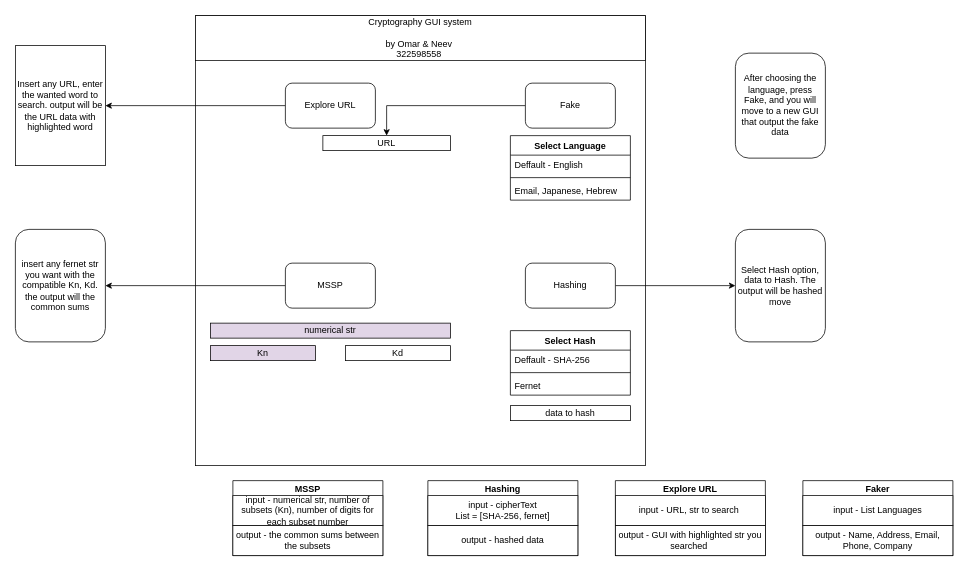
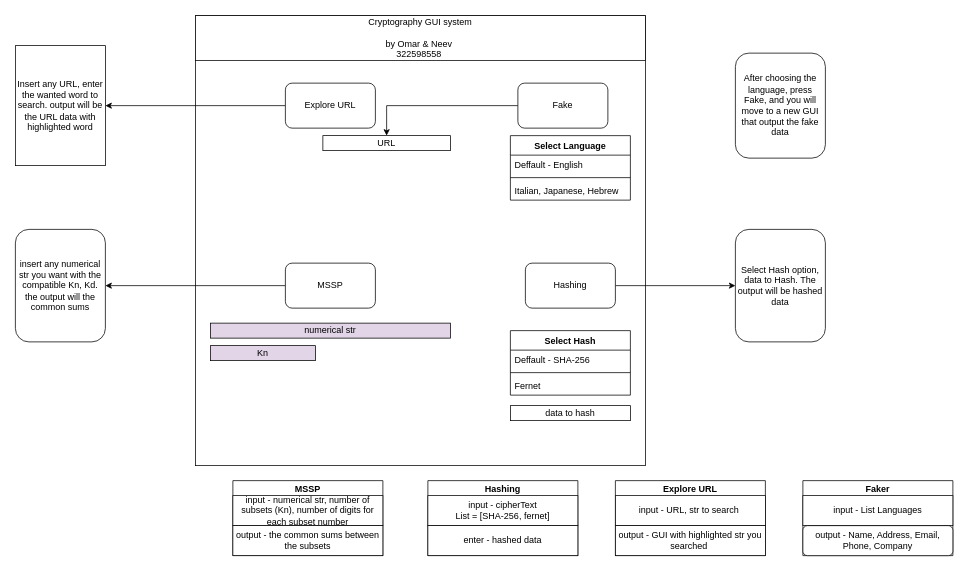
node "Fake": moved (570, 105) -> (563, 105)
node "Email, Japanese, Hebrew": label "Email, Japanese, Hebrew" -> "Italian, Japanese, Hebrew"
node "insert any fernet str you want with the compatible Kn, Kd. the output will the common sums": label "insert any fernet str you want with the compatible Kn, Kd. the output will the common sums" -> "insert any numerical str you want with the compatible Kn, Kd. the output will the common sums"
node "Select Hash option, data to Hash. The output will be hashed move": label "Select Hash option, data to Hash. The output will be hashed move" -> "Select Hash option, data to Hash. The output will be hashed data"
node "Kd": removed
node "output - hashed data": label "output - hashed data" -> "enter - hashed data"
node "output - Name, Address, Email, Phone, Company": shape rectangle -> rounded rectangle
